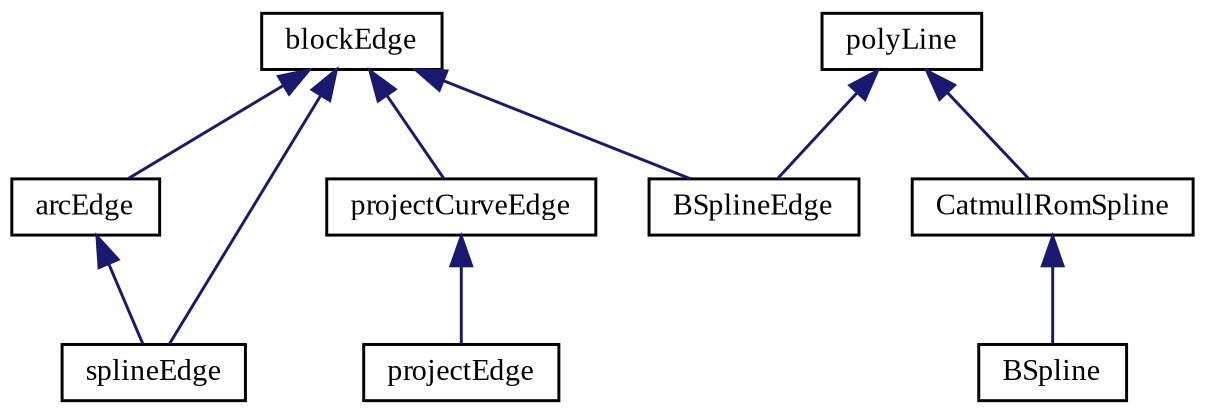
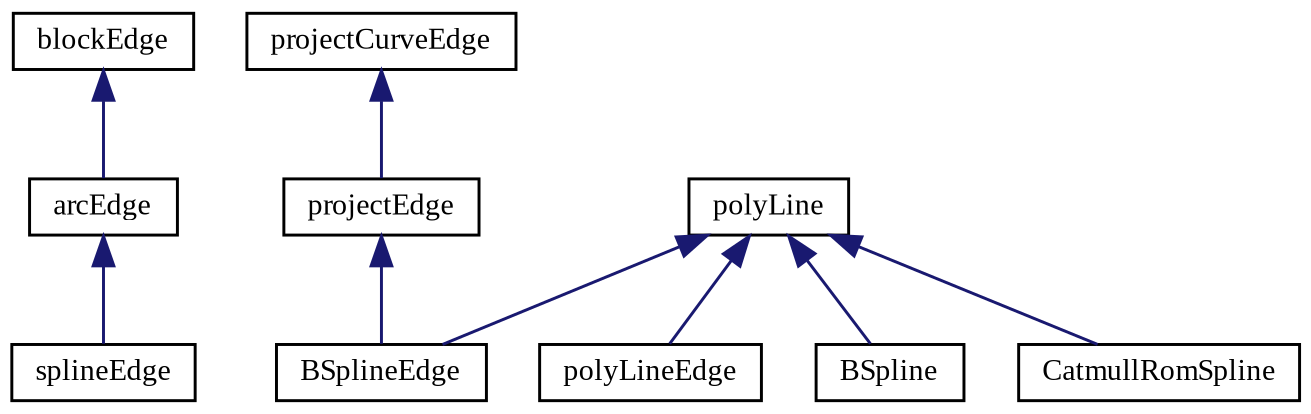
edge "BSplineEdge" -> "blockEdge": now "BSplineEdge" -> "projectEdge"
edge "projectCurveEdge" -> "blockEdge": removed
edge "splineEdge" -> "blockEdge": removed
edge "BSpline" -> "CatmullRomSpline": now "BSpline" -> "polyLine"
node "polyLineEdge": added
